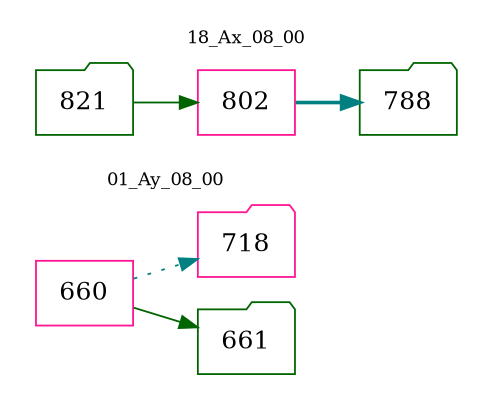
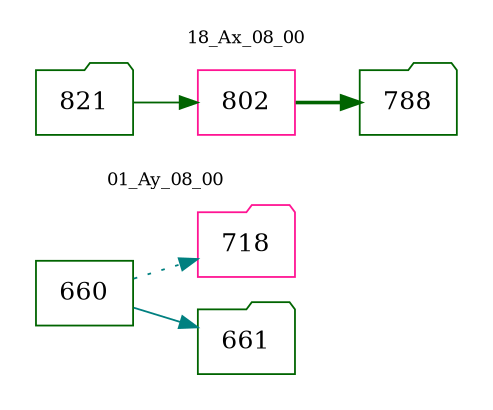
edge "802" -> "788": color teal -> darkgreen
node "660": color deeppink -> darkgreen
edge "660" -> "661": color darkgreen -> teal
